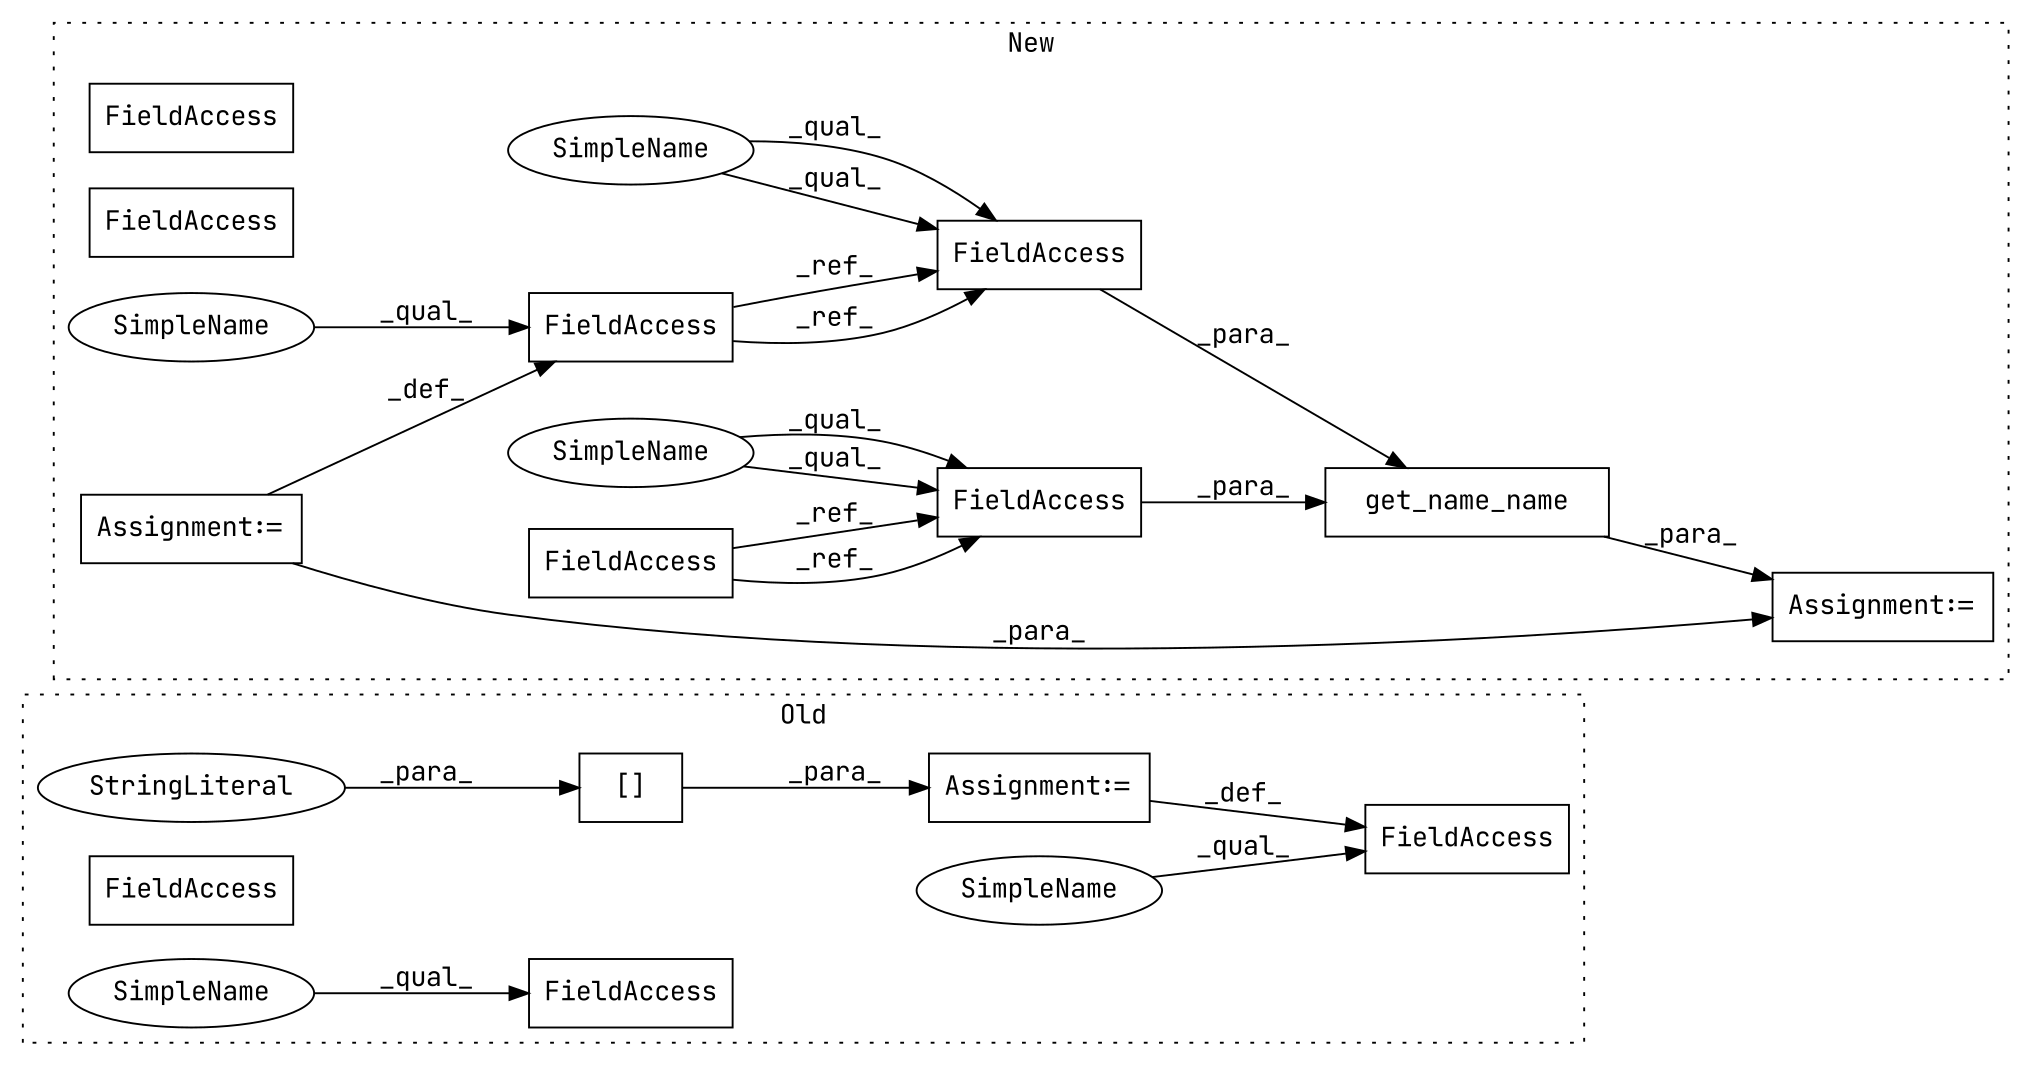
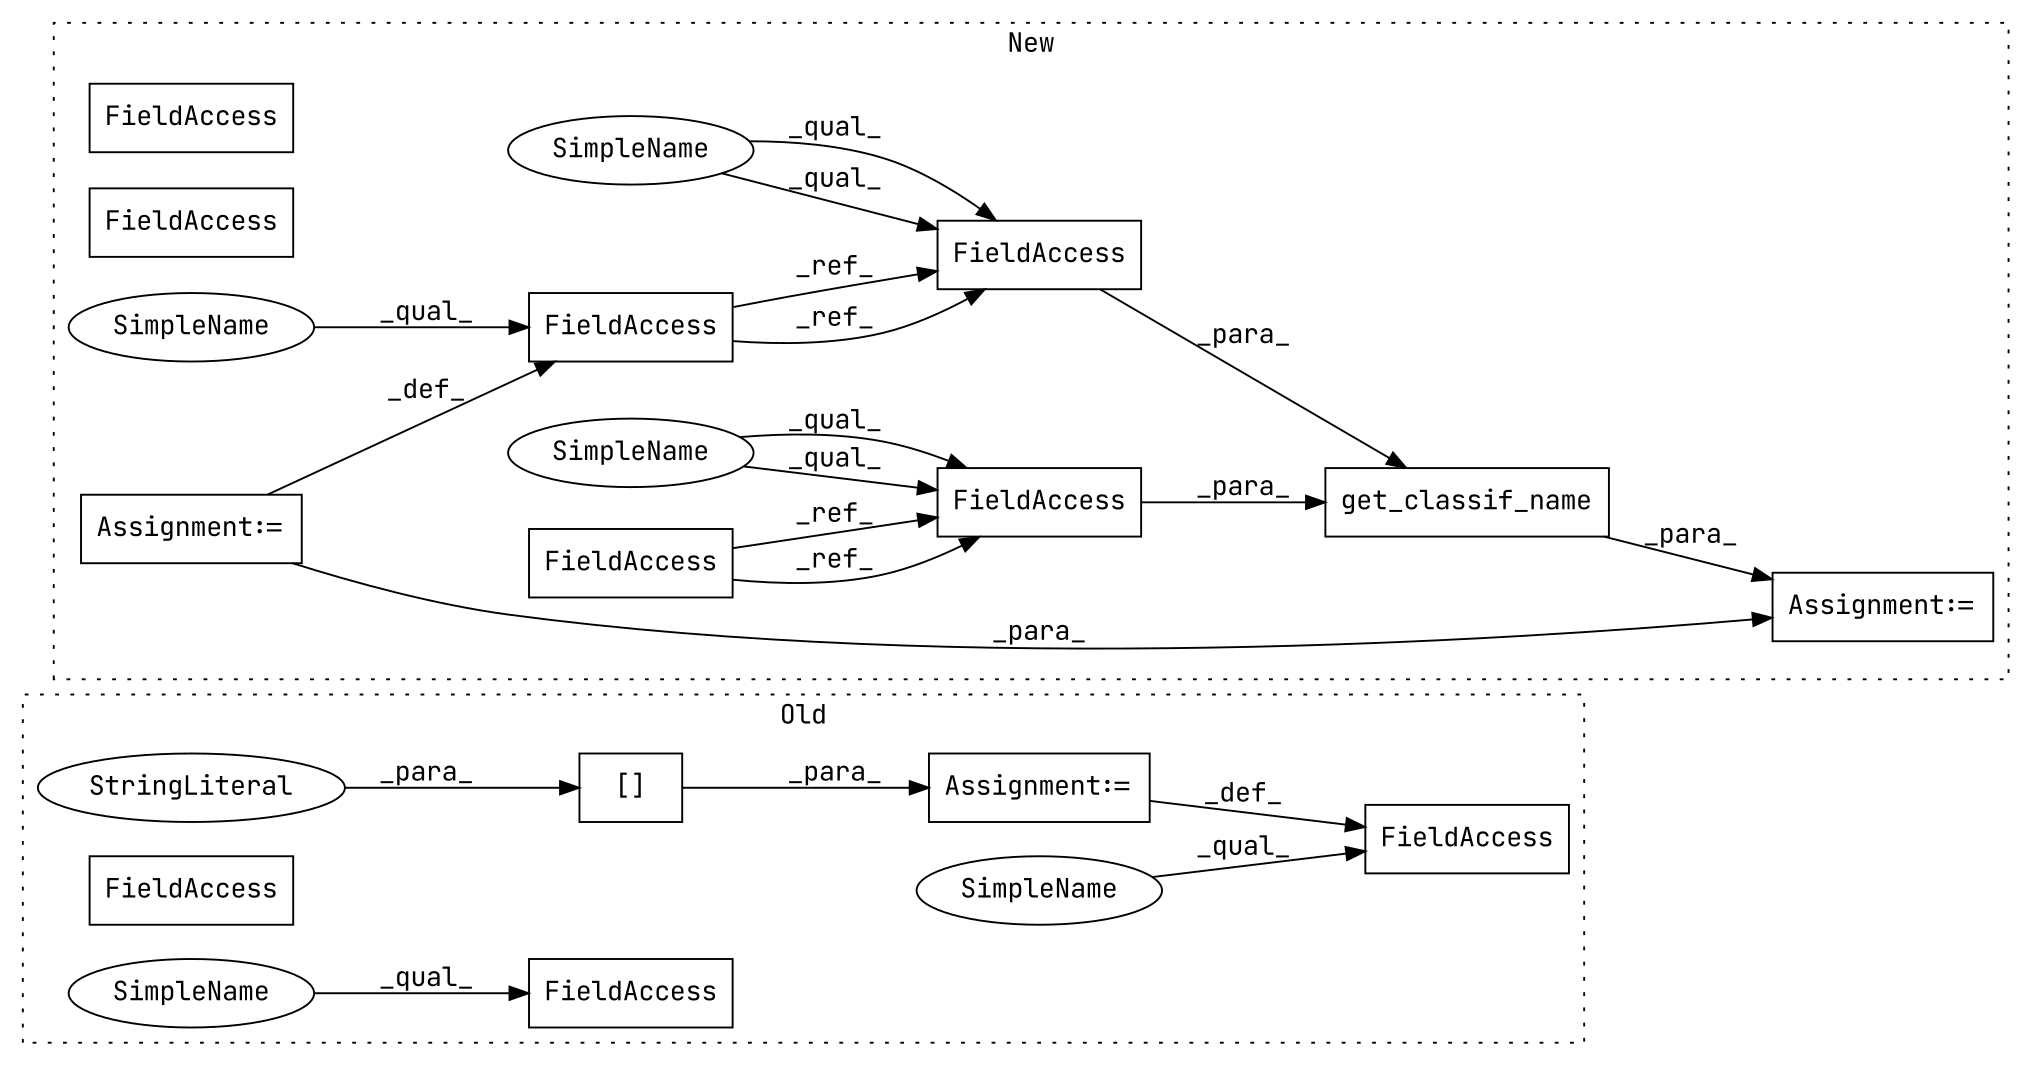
node "get_name_name": label "get_name_name" -> "get_classif_name"
